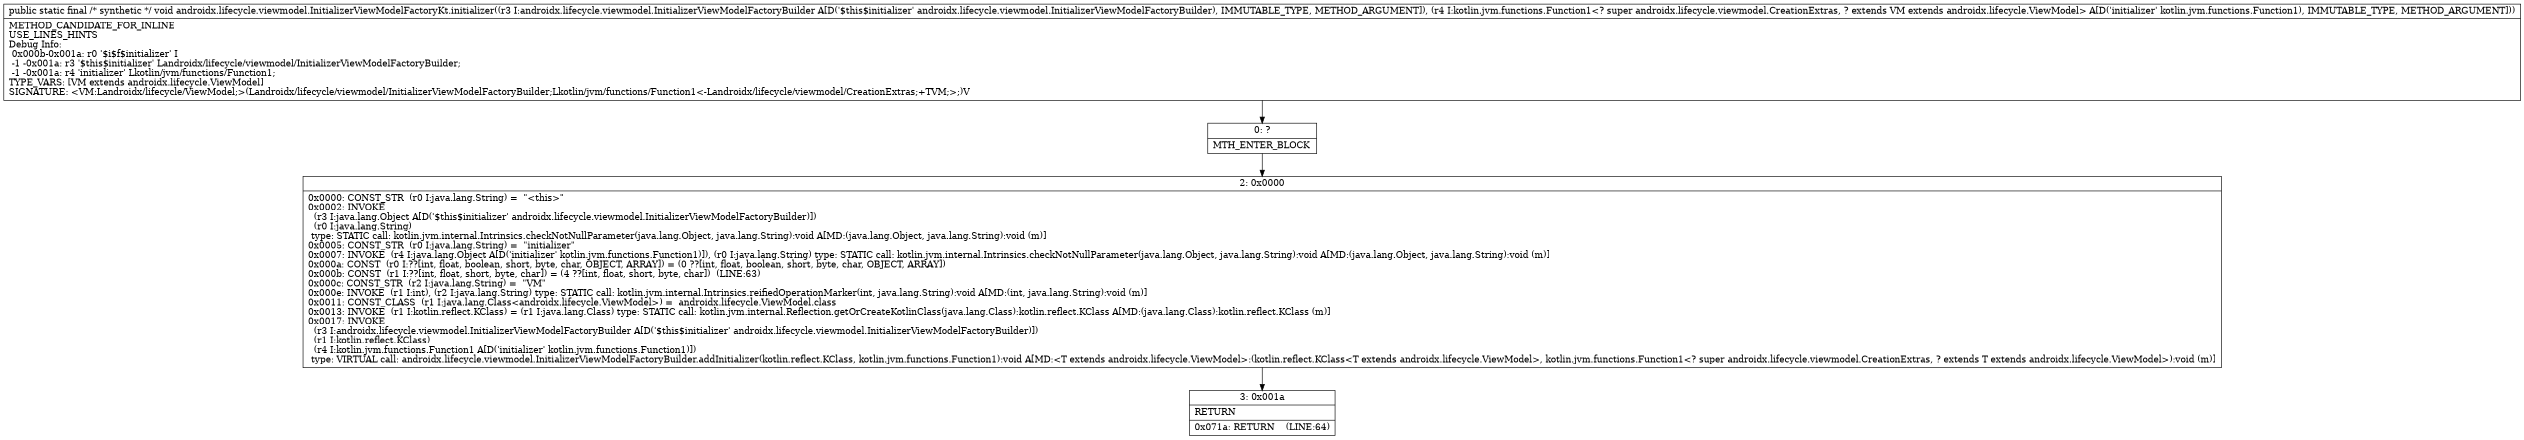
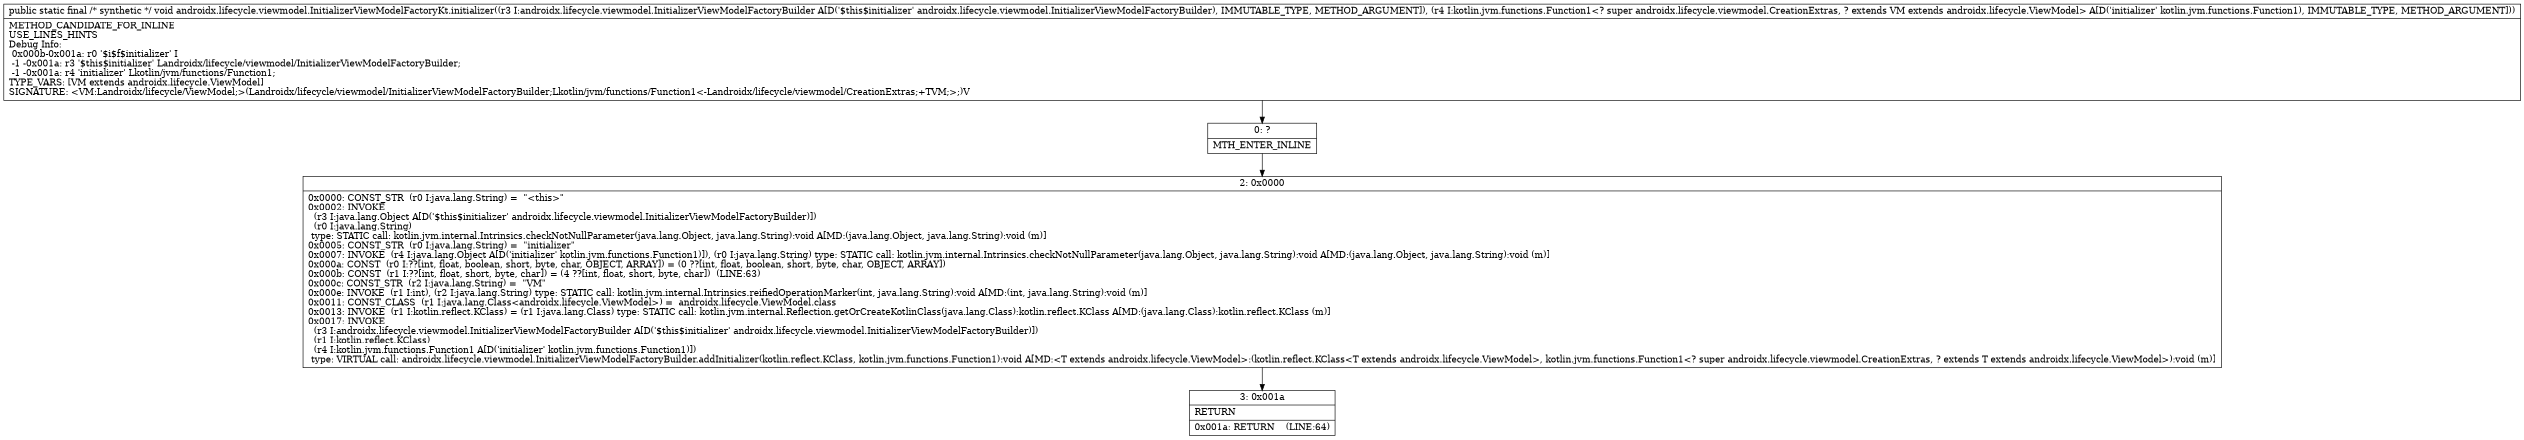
node "0: ?": text "MTH_ENTER_BLOCK" -> "MTH_ENTER_INLINE"
node "3: 0x001a": text "0x071a: RETURN    (LINE:64)" -> "0x001a: RETURN    (LINE:64)"
